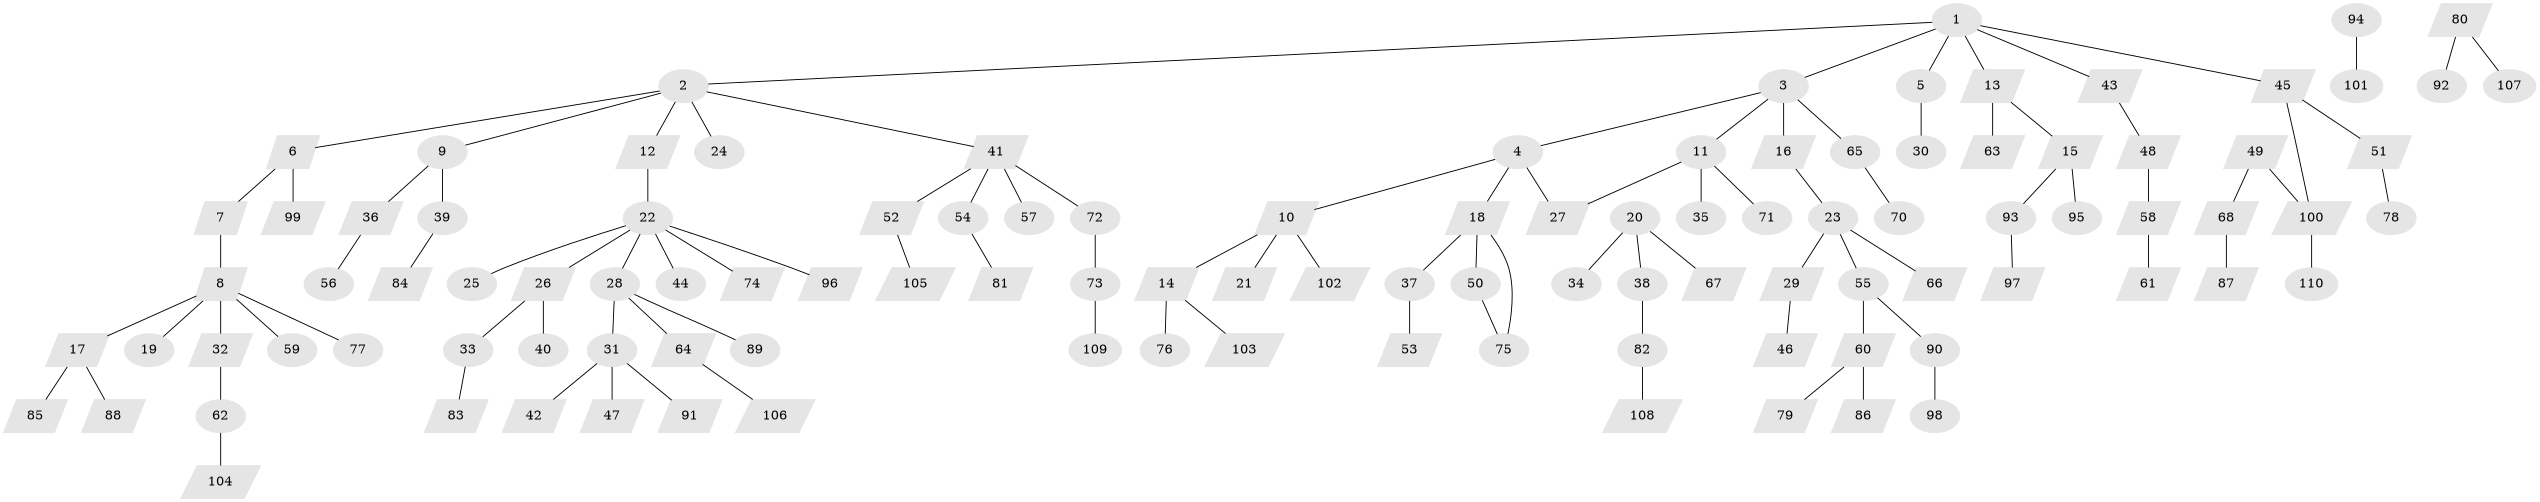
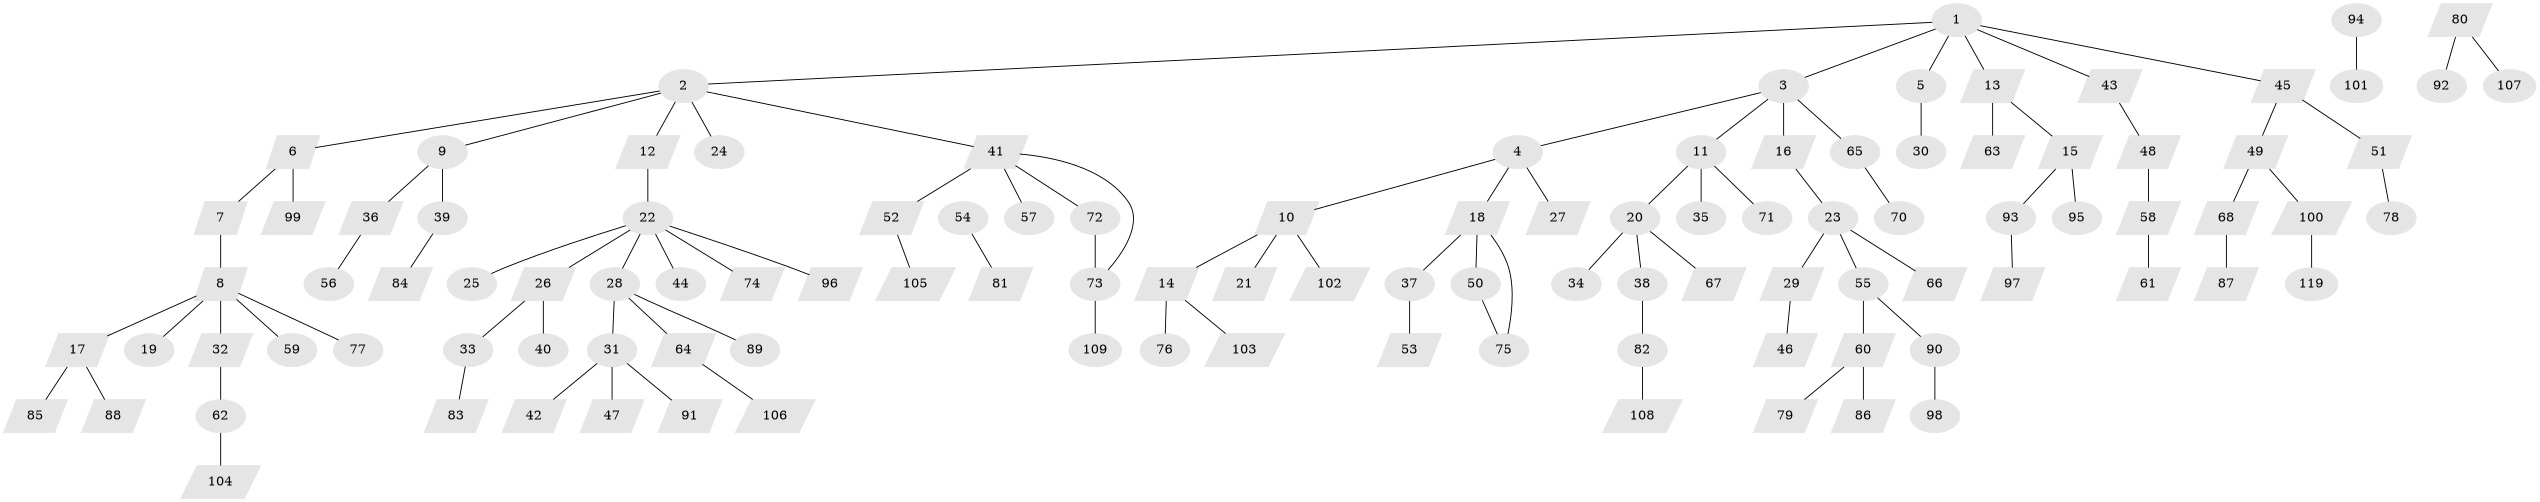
edge "45" -- "100": now "45" -- "49"
edge "11" -- "27": now "11" -- "20"
edge "41" -- "54": now "41" -- "73"
node "110": label "110" -> "119"
